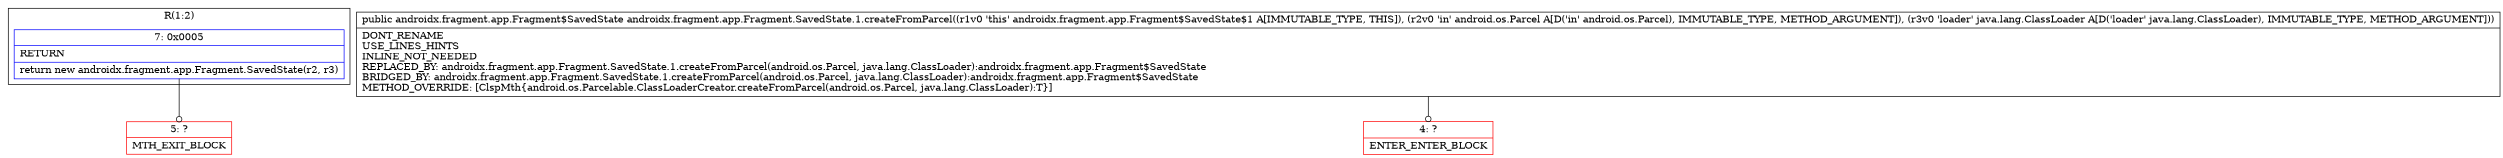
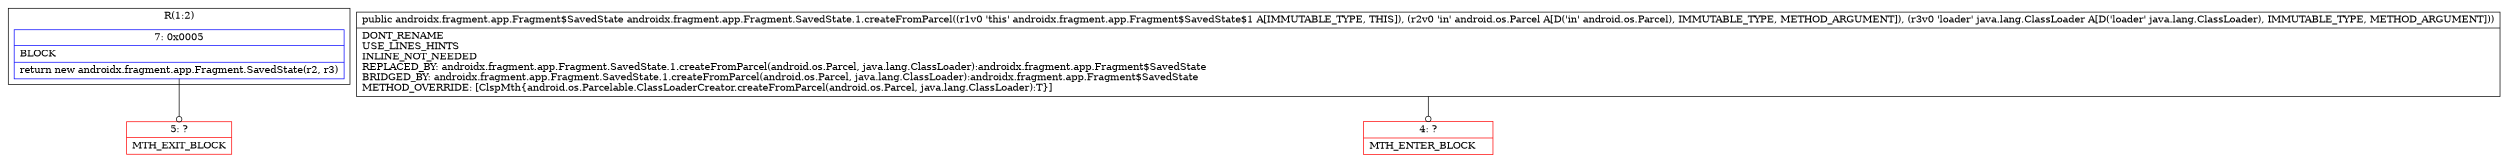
node "7: 0x0005": text "RETURN" -> "BLOCK"
node "4: ?": text "ENTER_ENTER_BLOCK" -> "MTH_ENTER_BLOCK"
